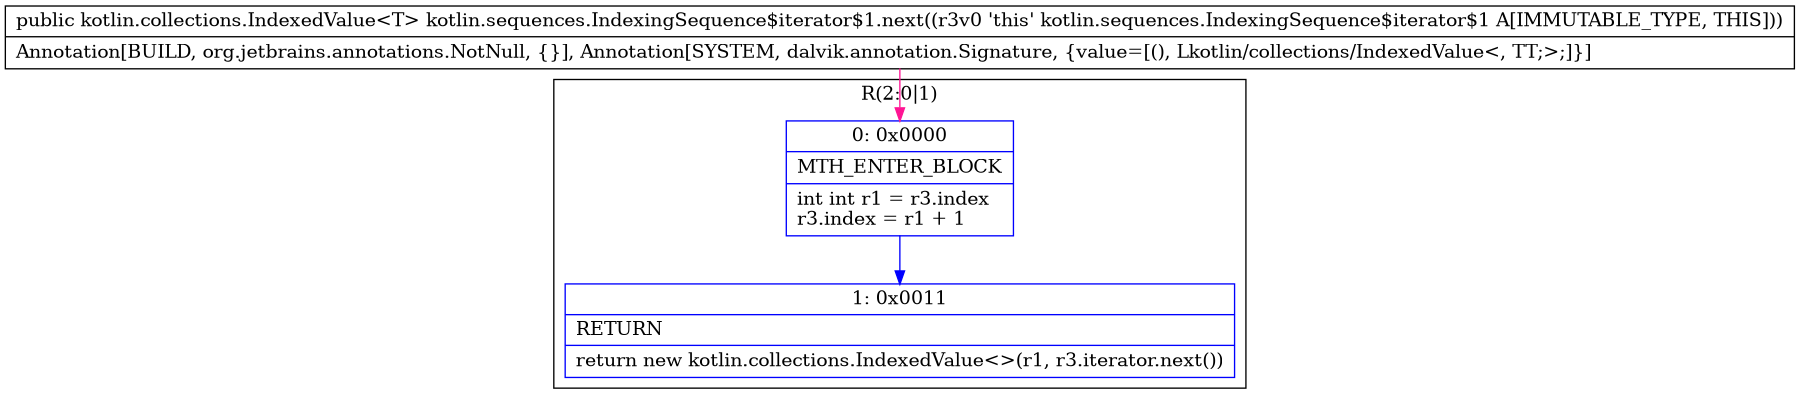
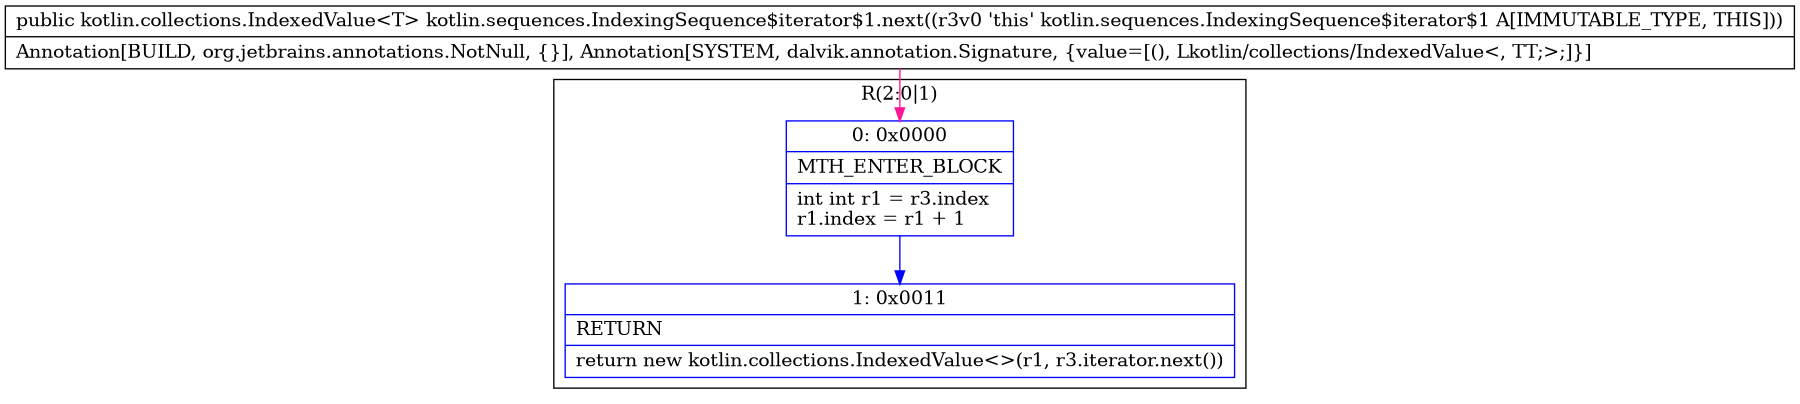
node "0: 0x0000": text "r3.index = r1 + 1" -> "r1.index = r1 + 1"
